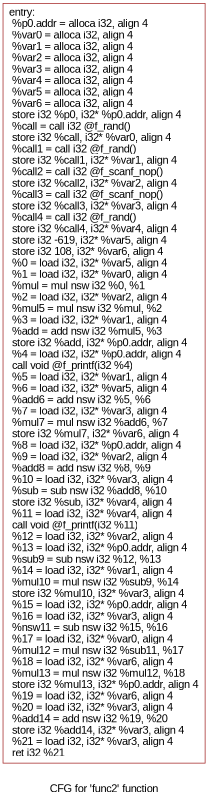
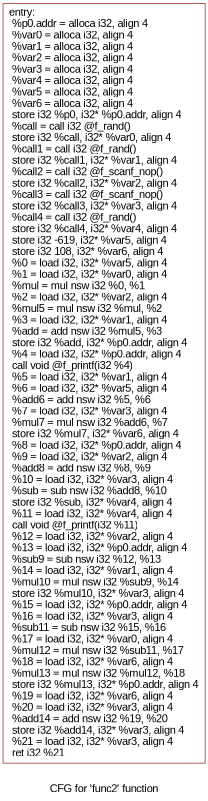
node "entry:": text "%nsw11 = sub nsw i32 %15, %16" -> "%sub11 = sub nsw i32 %15, %16"
